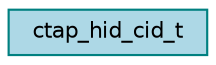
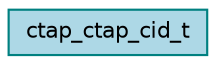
node "ctap_hid_cid_t": label "ctap_hid_cid_t" -> "ctap_ctap_cid_t"
